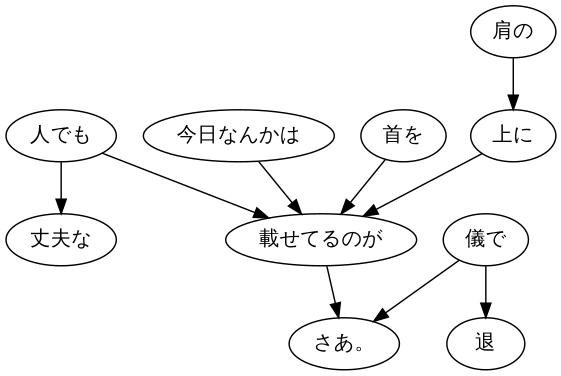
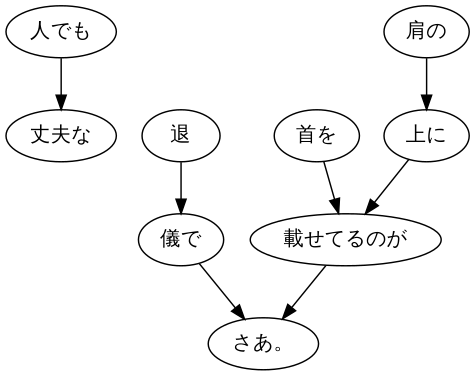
node "今日なんかは": removed
edge "人でも" -> "載せてるのが": removed
edge "儀で" -> "退": reversed
